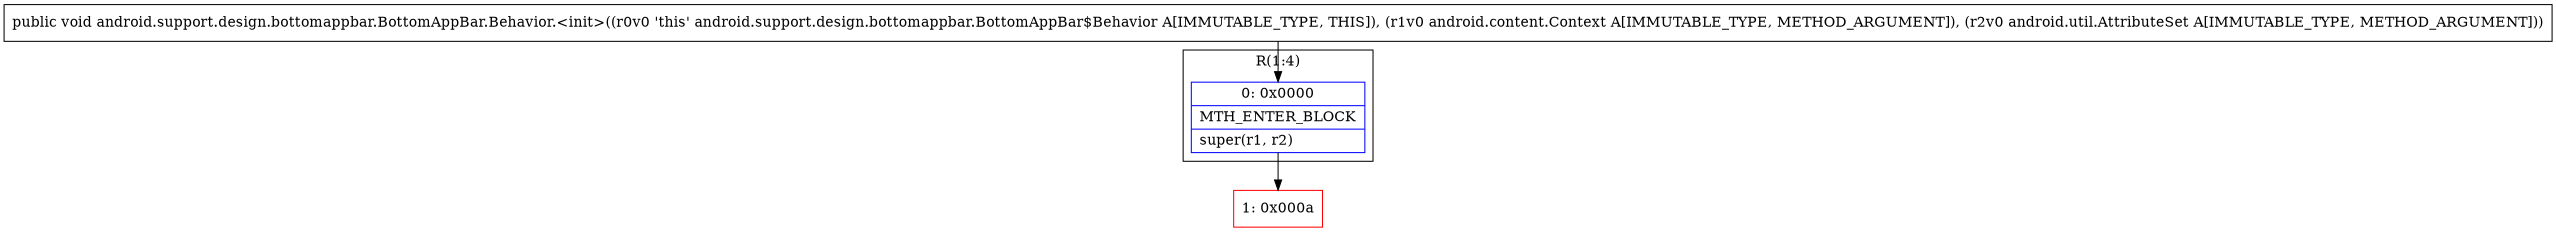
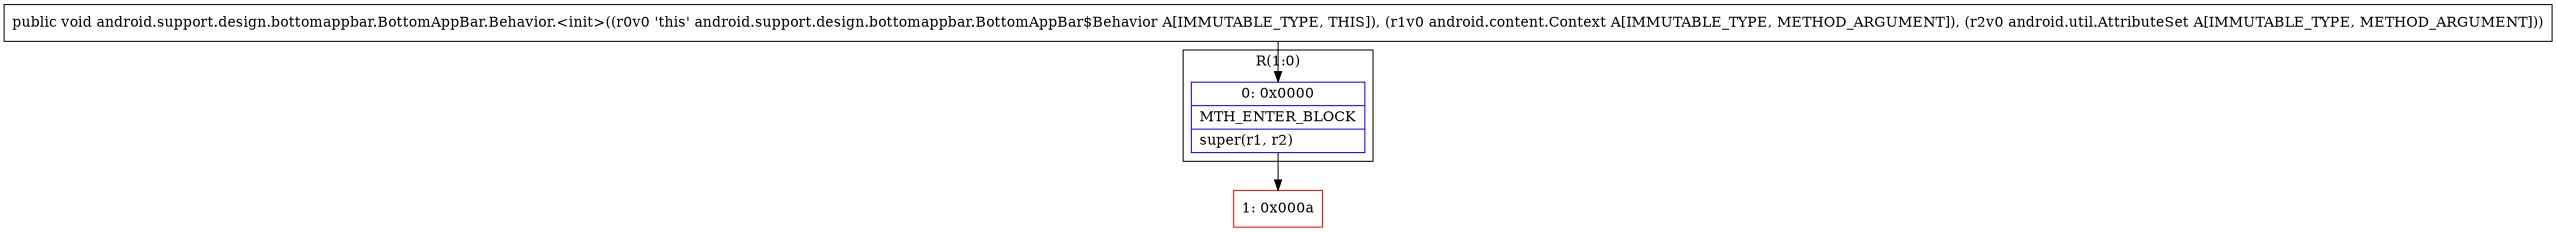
cluster "R(1:4)": label "R(1:4)" -> "R(1:0)"
